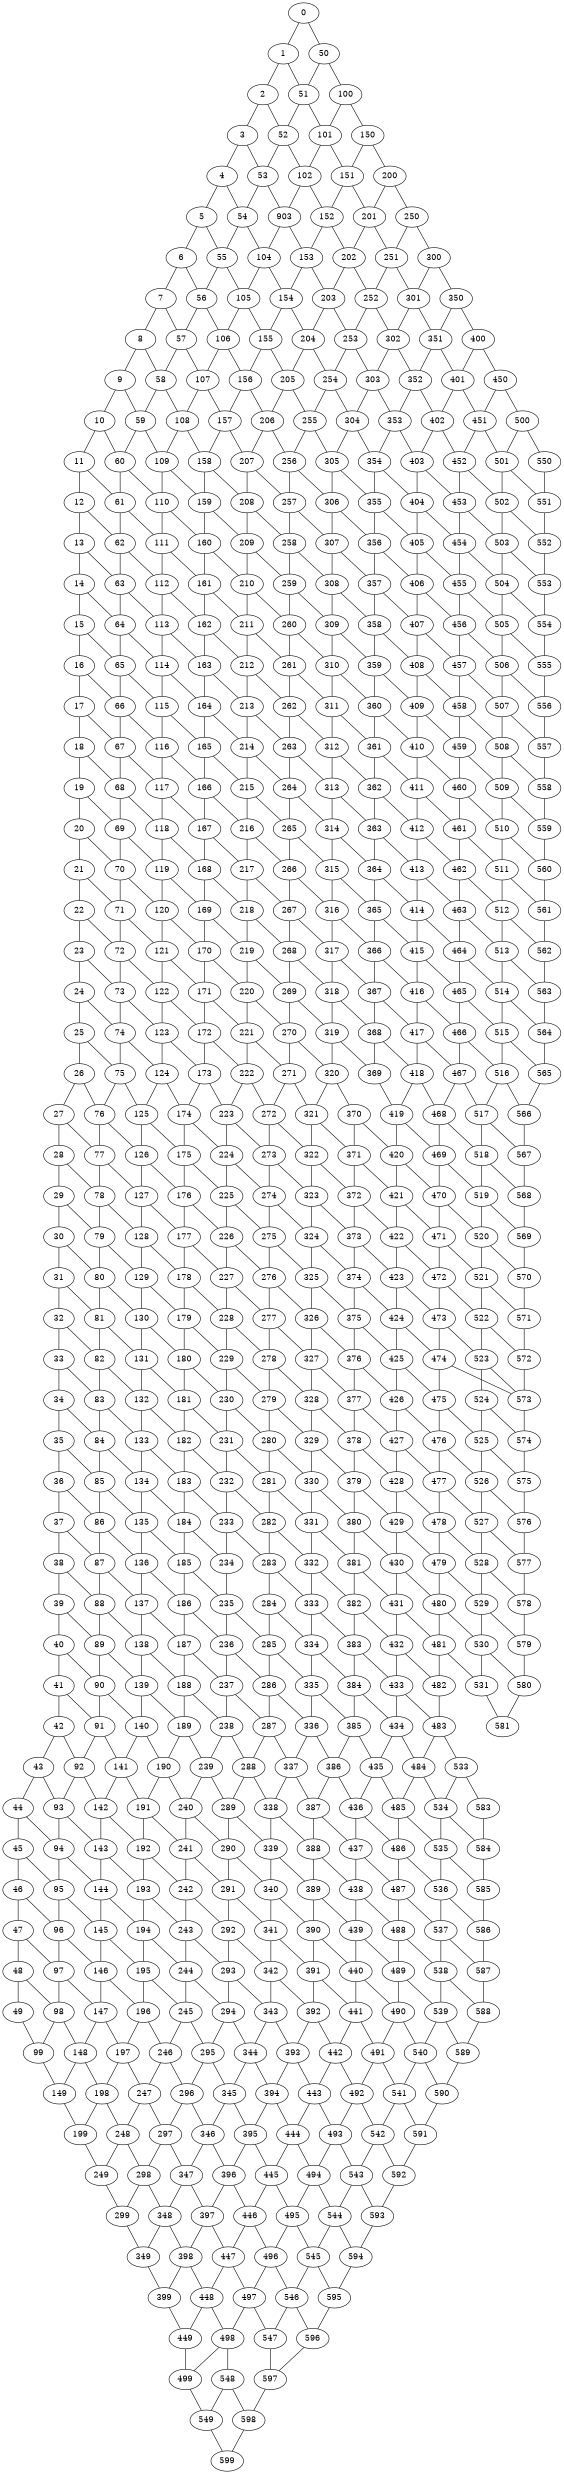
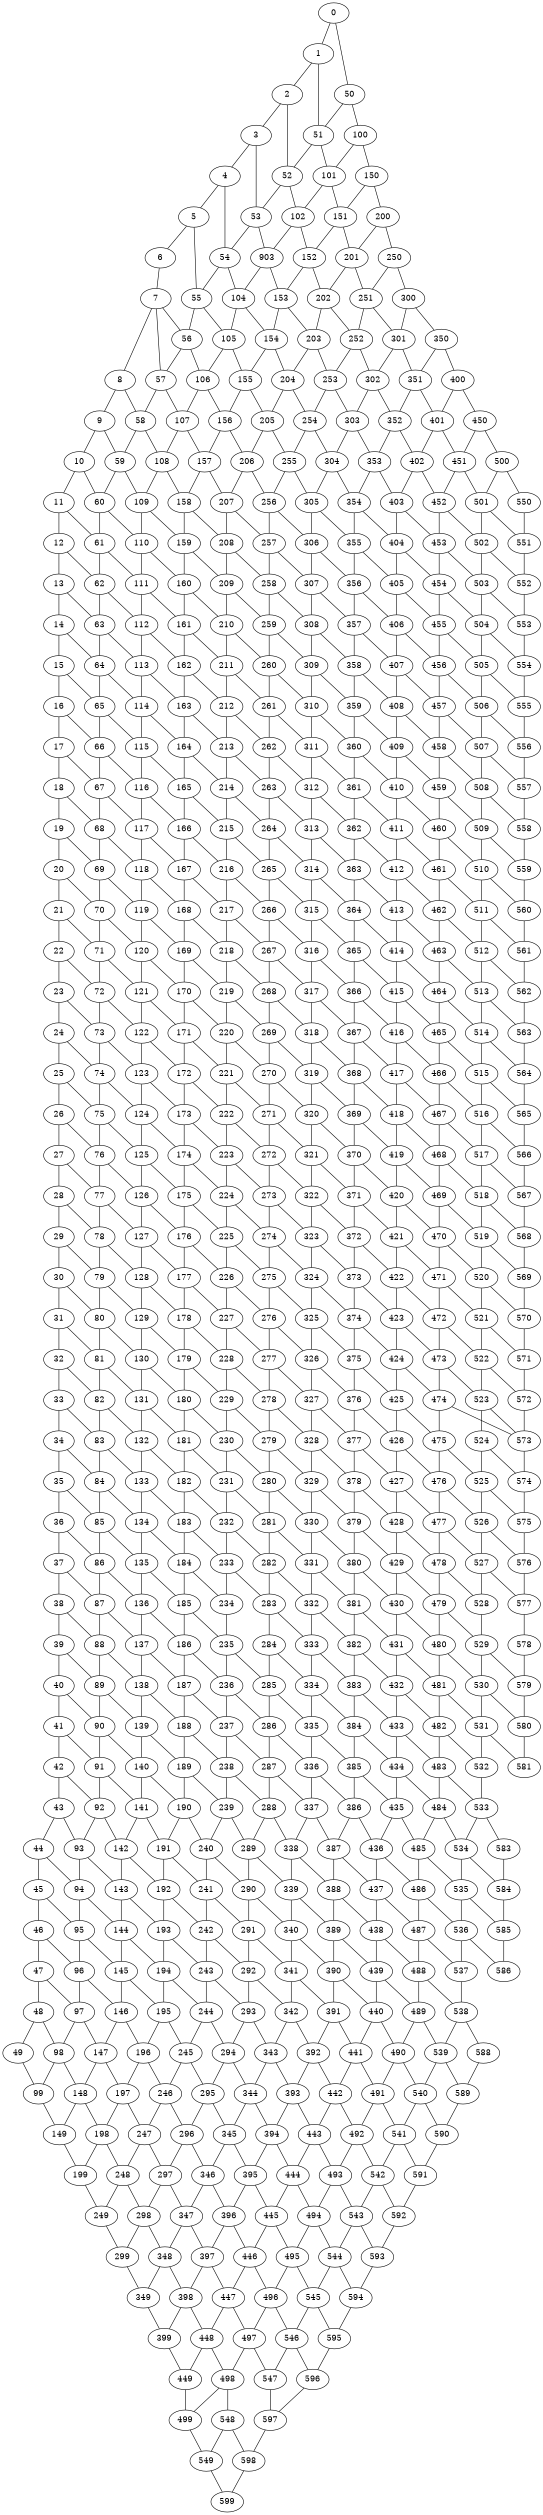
edge "6" -- "56": now "7" -- "56"
edge "369" -- "370": added
edge "528" -- "578": removed
node "532": added
node "587": removed
